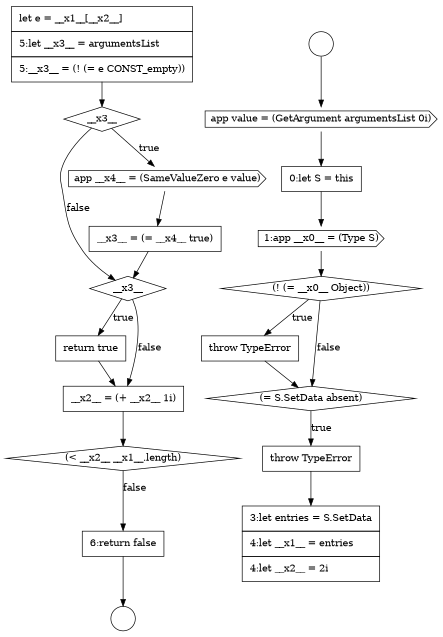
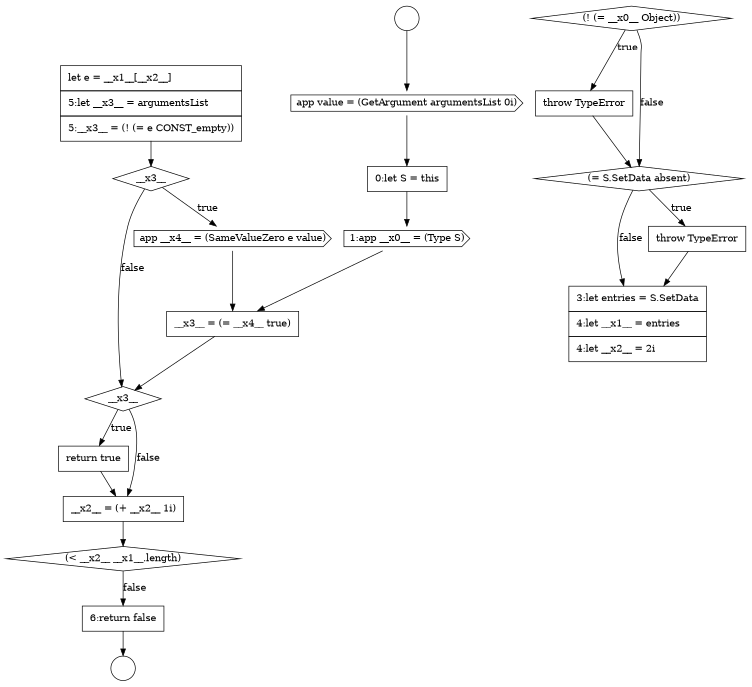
edge "(= S.SetData absent)" -> "3:let entries = S.SetData": added, label "false"
edge "1:app __x0__ = (Type S)" -> "(! (= __x0__ Object))": now "1:app __x0__ = (Type S)" -> "__x3__ = (= __x4__ true)"
